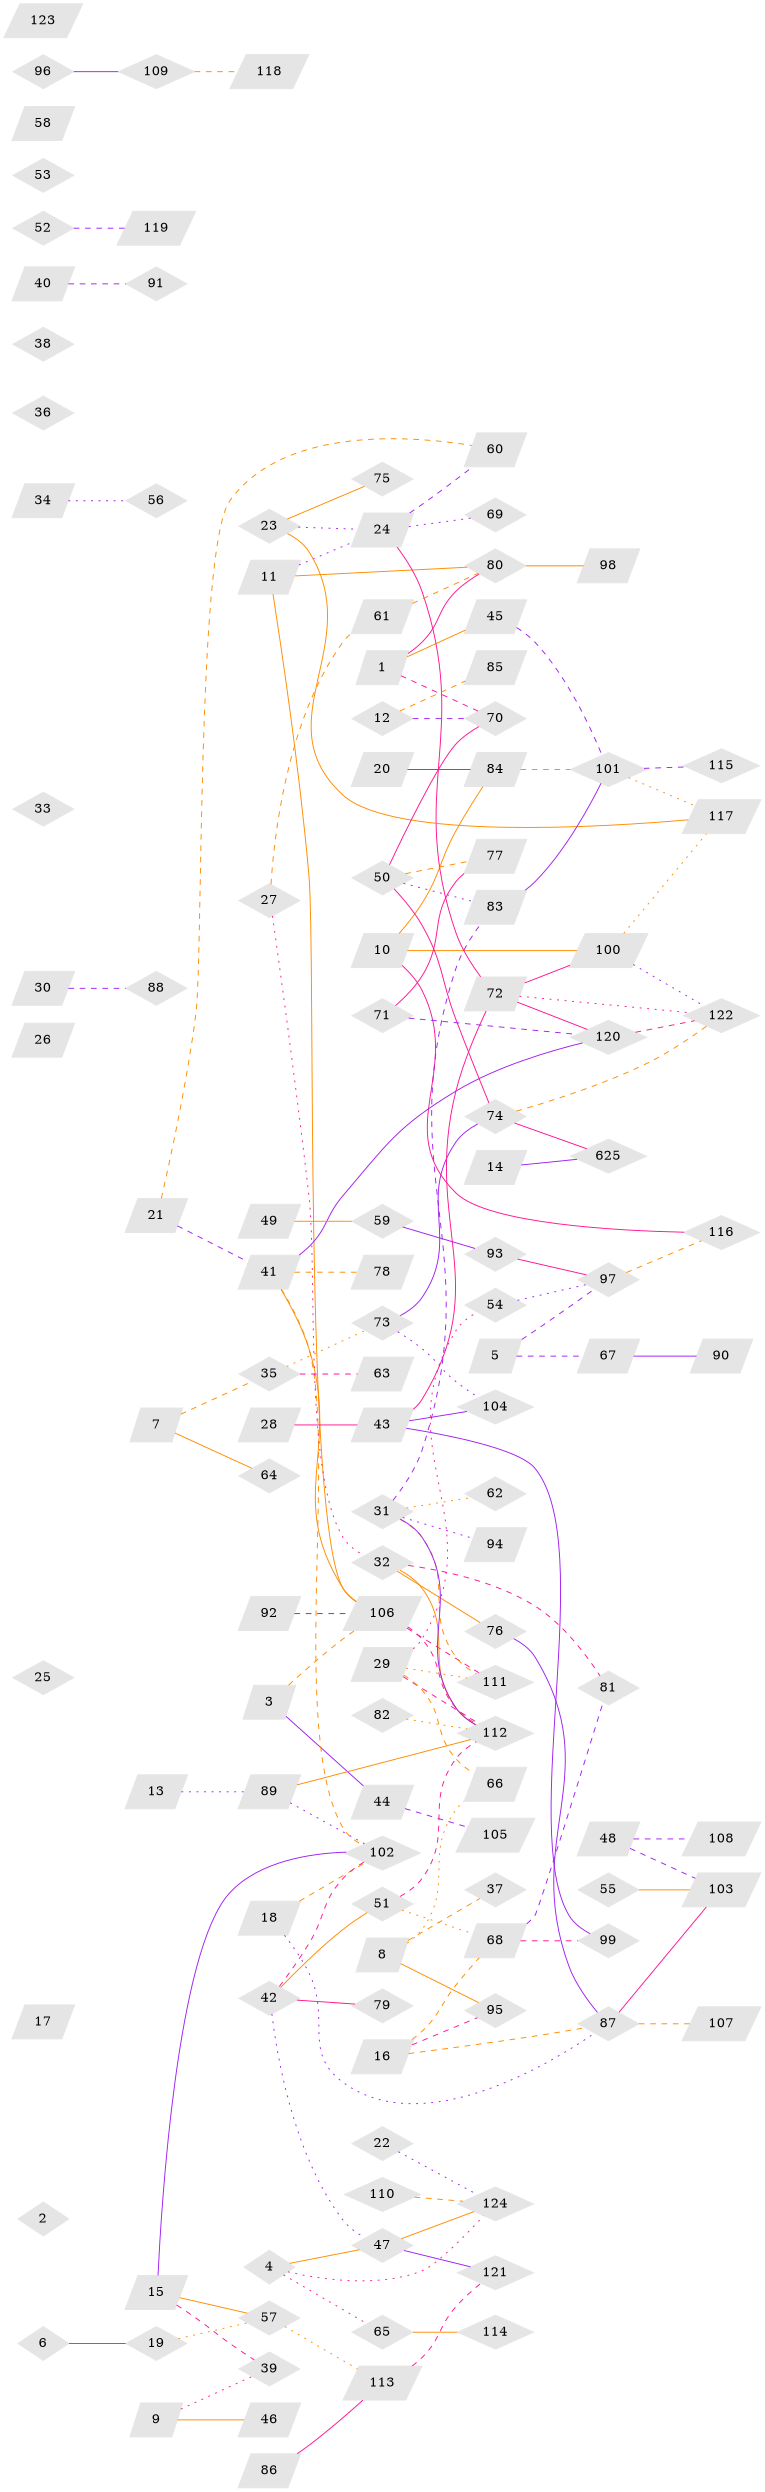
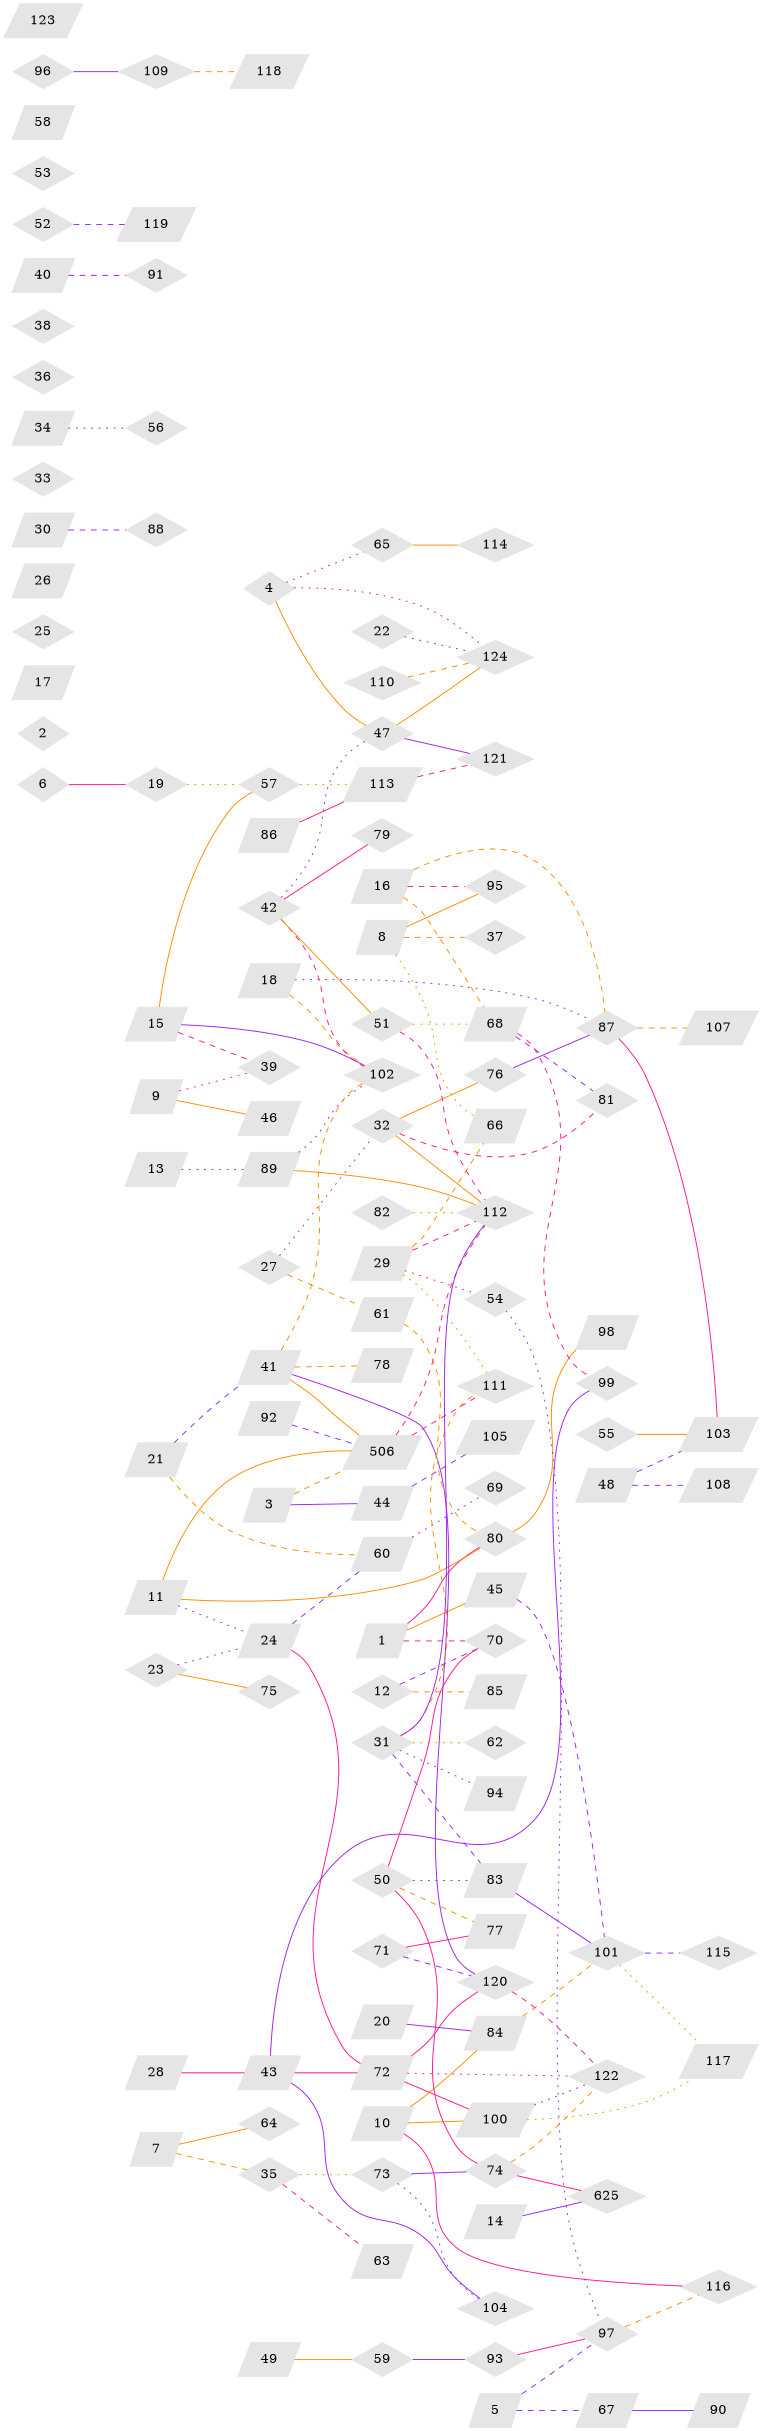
edge "69" -- "24": now "69" -- "60"
edge "23" -- "117": removed
node "106": label "106" -> "506"
